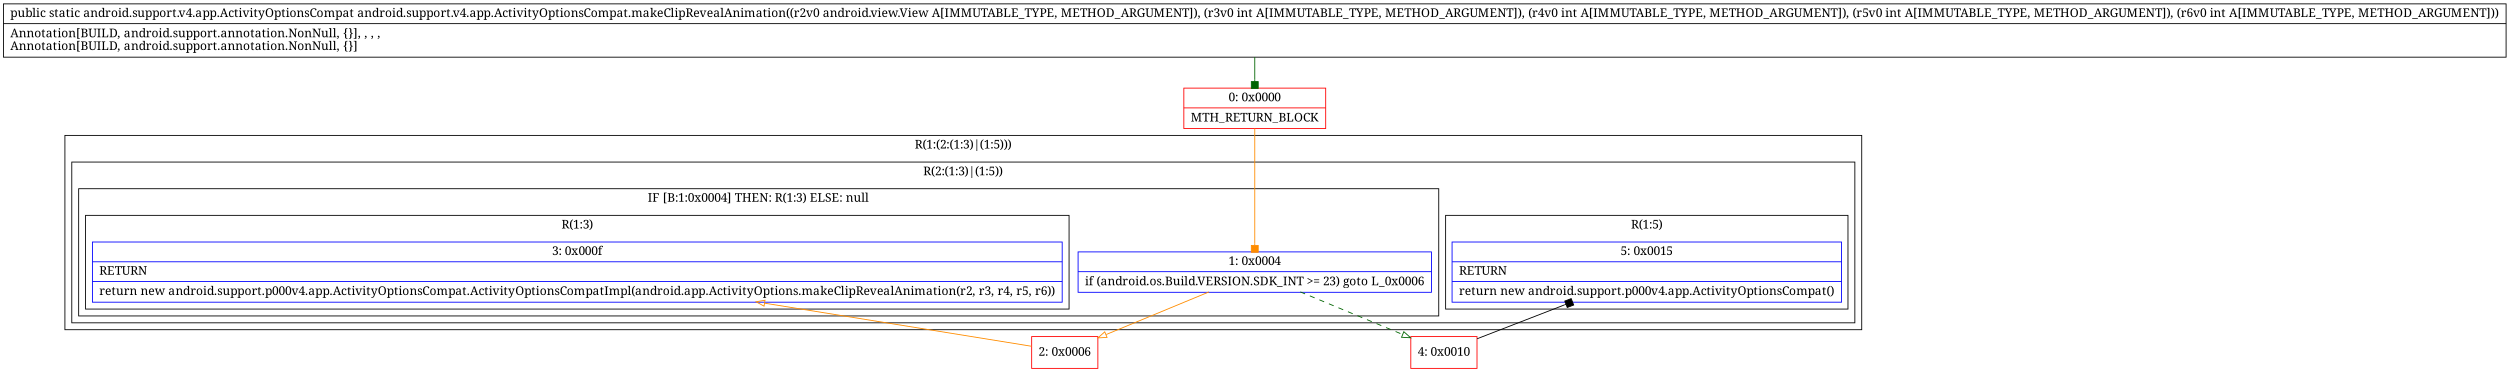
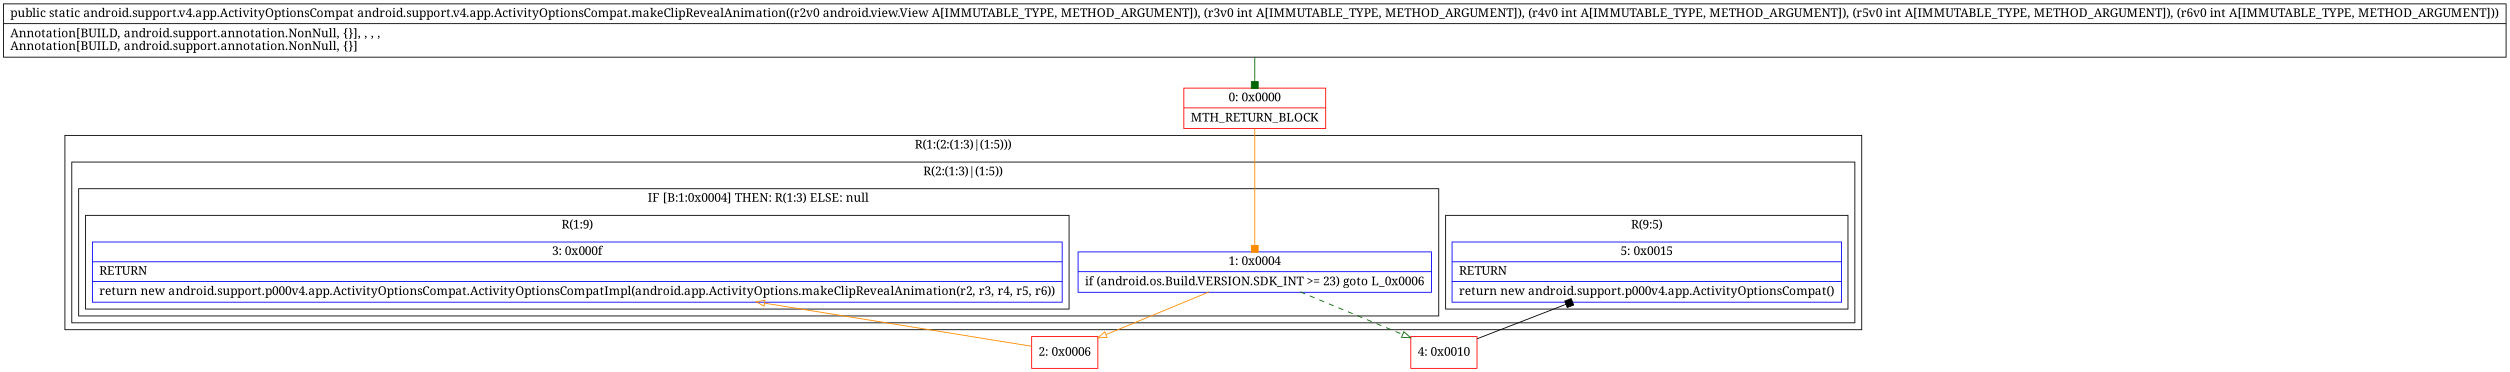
cluster "R(1:3)": label "R(1:3)" -> "R(1:9)"
cluster "R(1:5)": label "R(1:5)" -> "R(9:5)"
